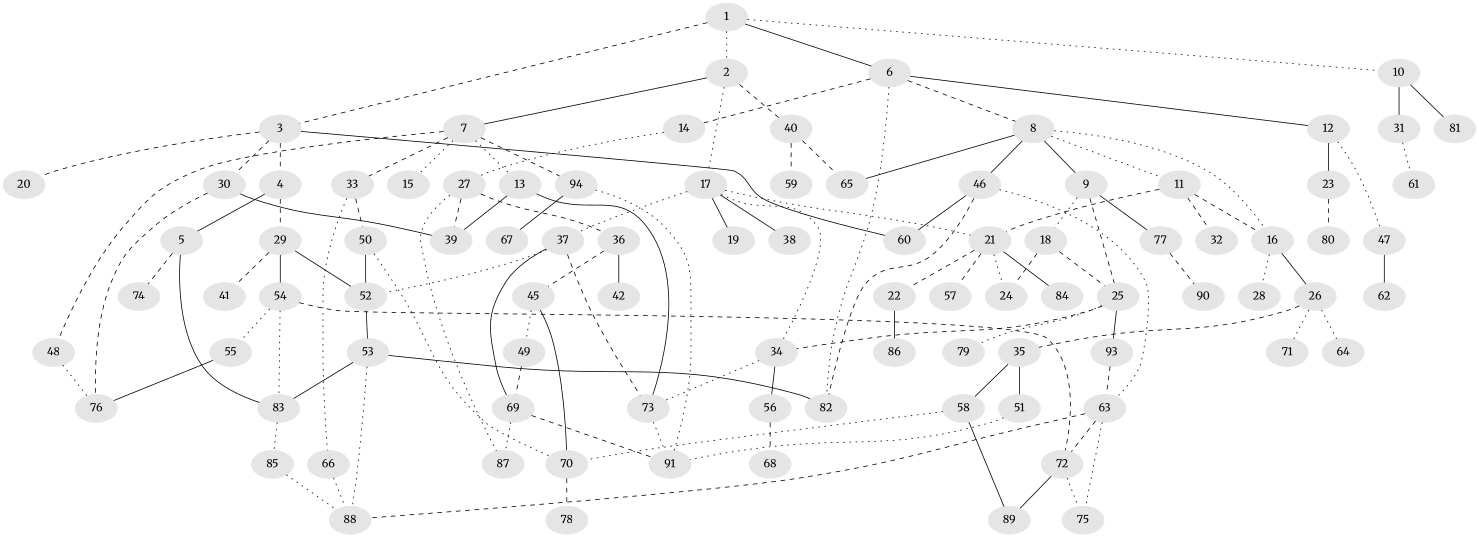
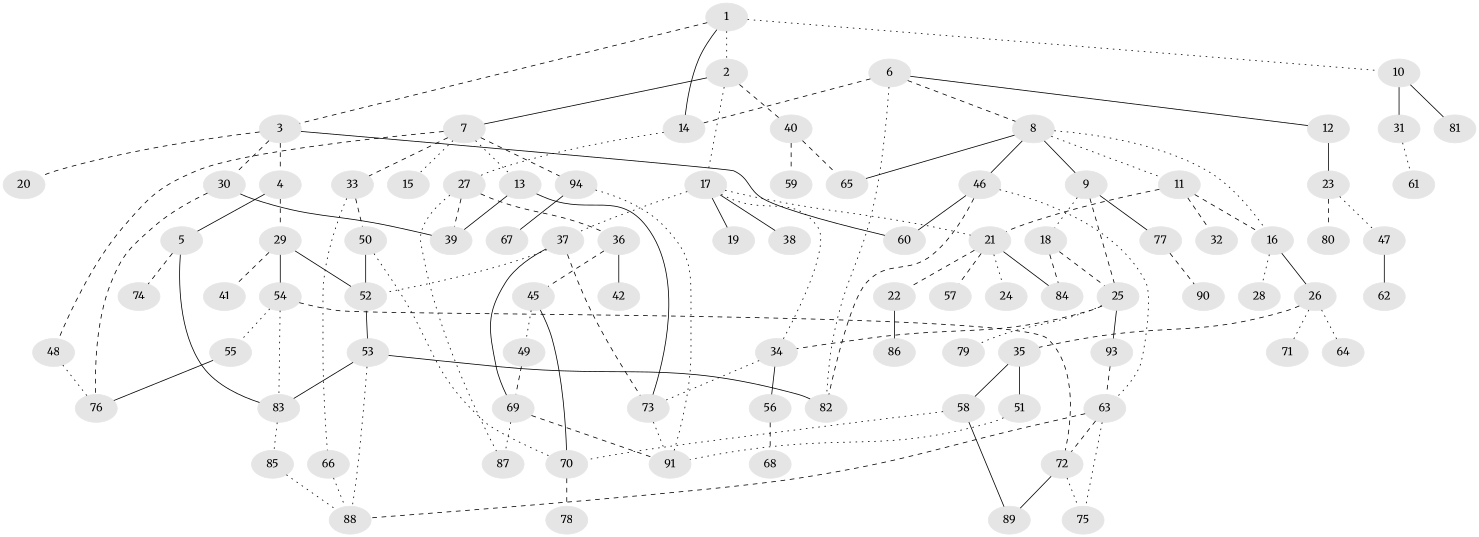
edge "1" -- "6": now "1" -- "14"
edge "12" -- "47": now "23" -- "47"
edge "18" -- "24": now "18" -- "84"
